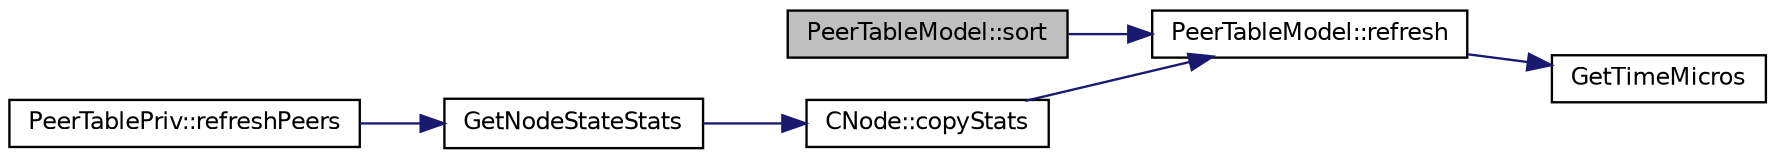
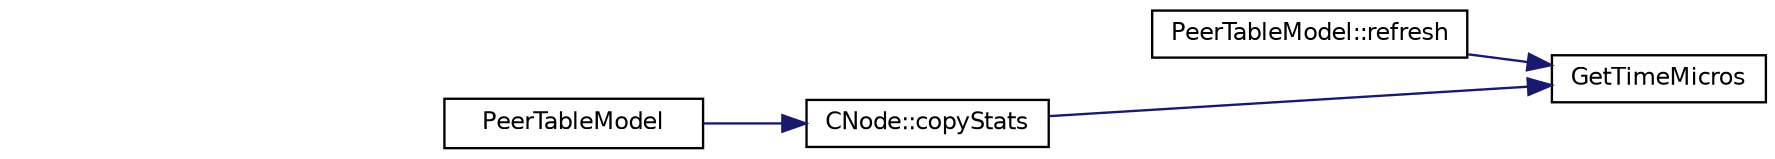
node "PeerTableModel::sort": removed
edge "CNode::copyStats" -> "PeerTableModel::refresh": now "CNode::copyStats" -> "GetTimeMicros"
node "PeerTablePriv::refreshPeers": removed
node "GetNodeStateStats": label "GetNodeStateStats" -> "PeerTableModel"
